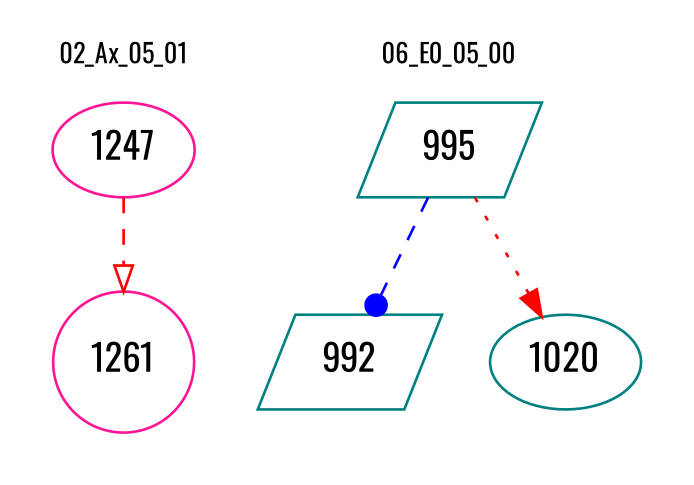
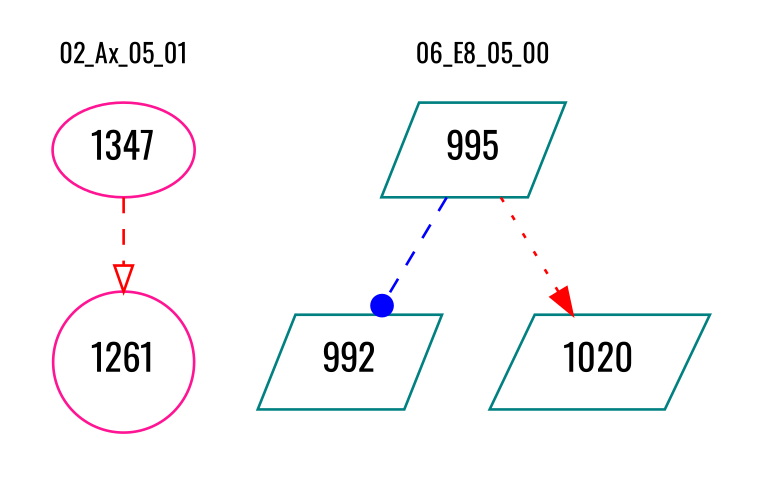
cluster "06_E0_05_00": label "06_E0_05_00" -> "06_E8_05_00"
node "1247": label "1247" -> "1347"
node "1020": shape ellipse -> parallelogram
